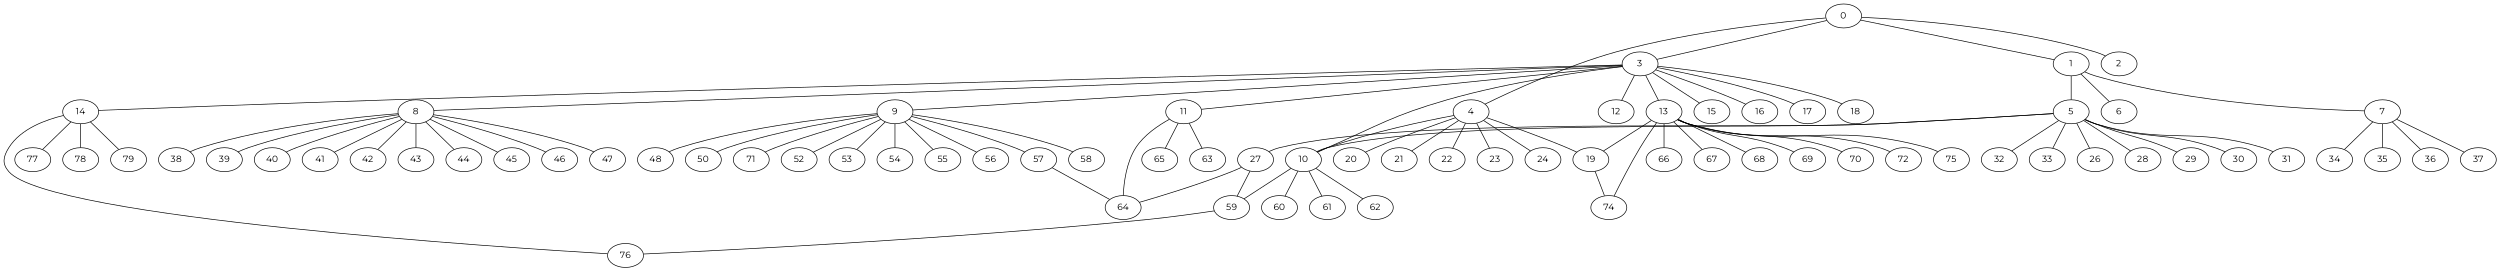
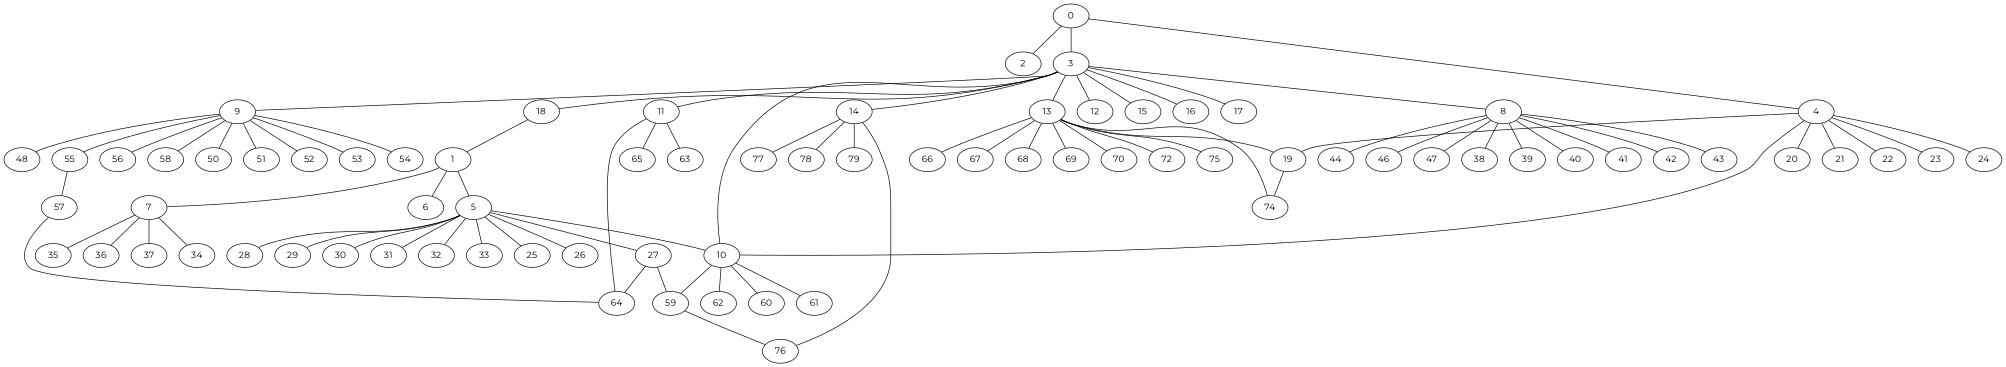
edge "0" -- "1": now "18" -- "1"
edge "9" -- "57": now "55" -- "57"
node "45": removed
node "71": label "71" -> "51"
node "25": added
